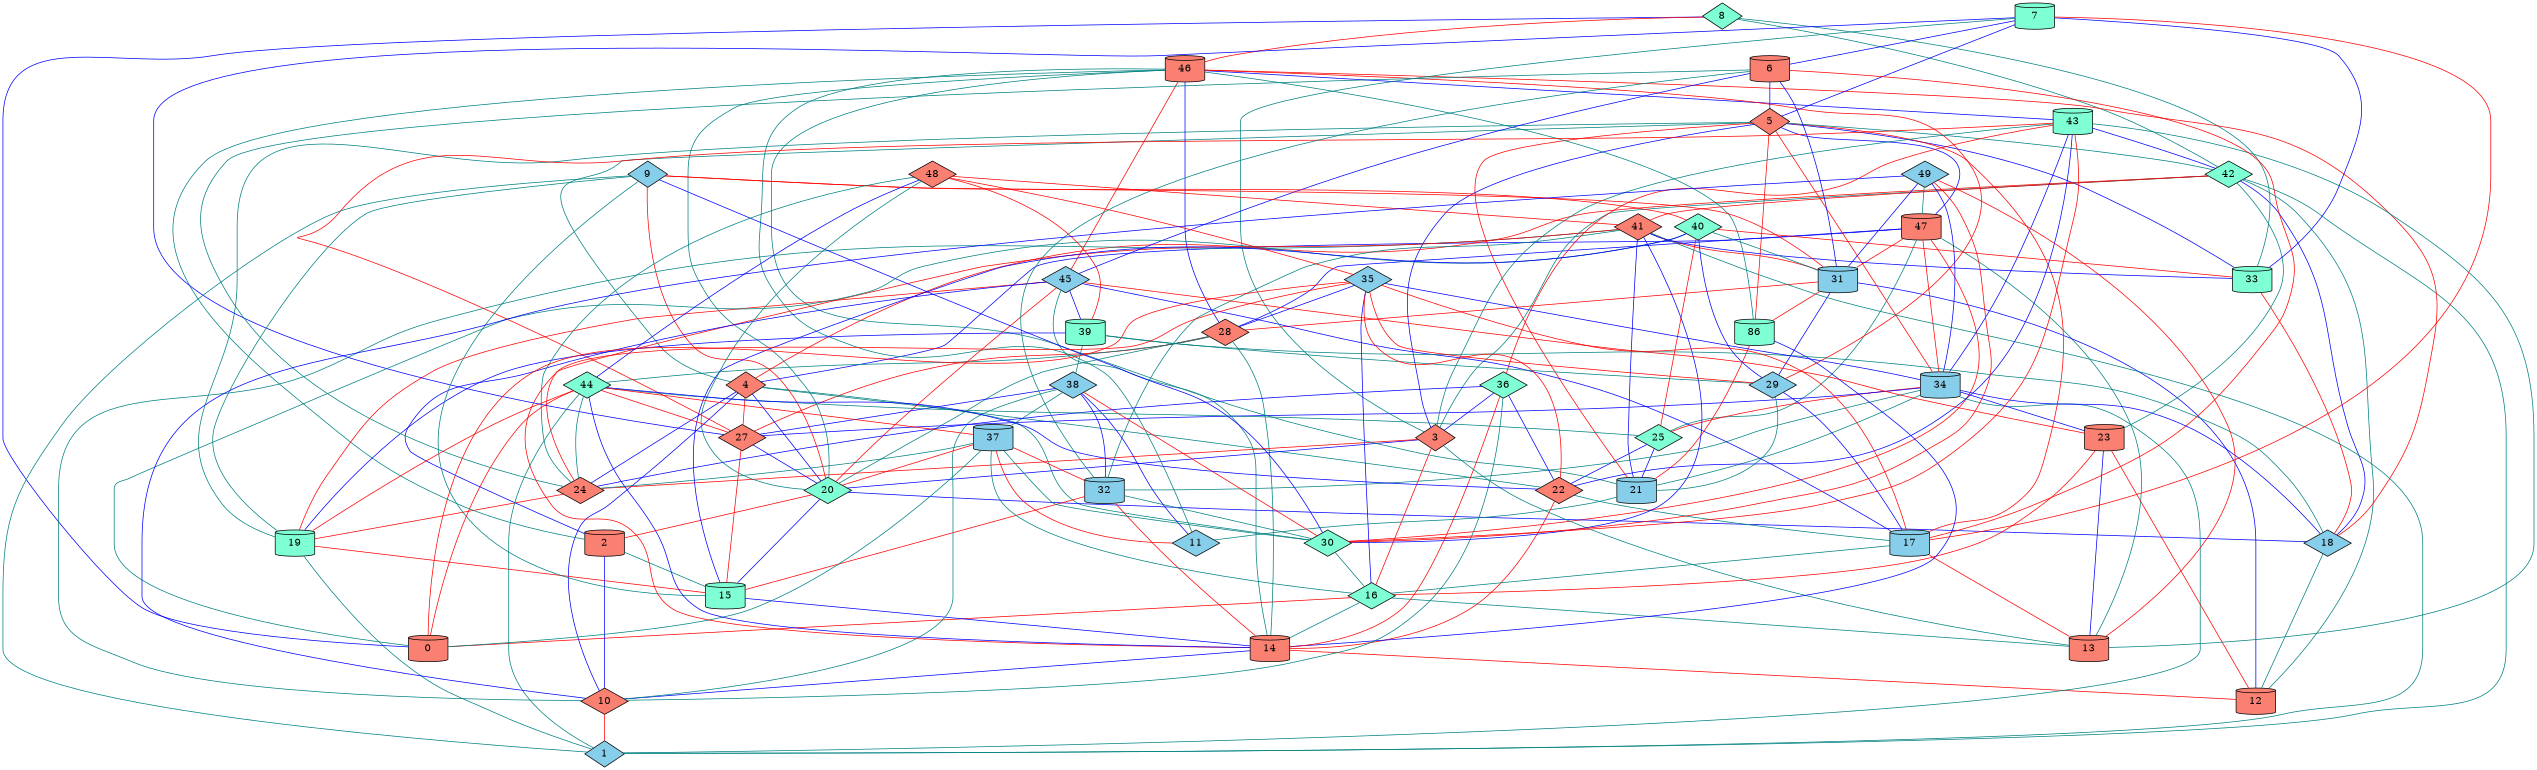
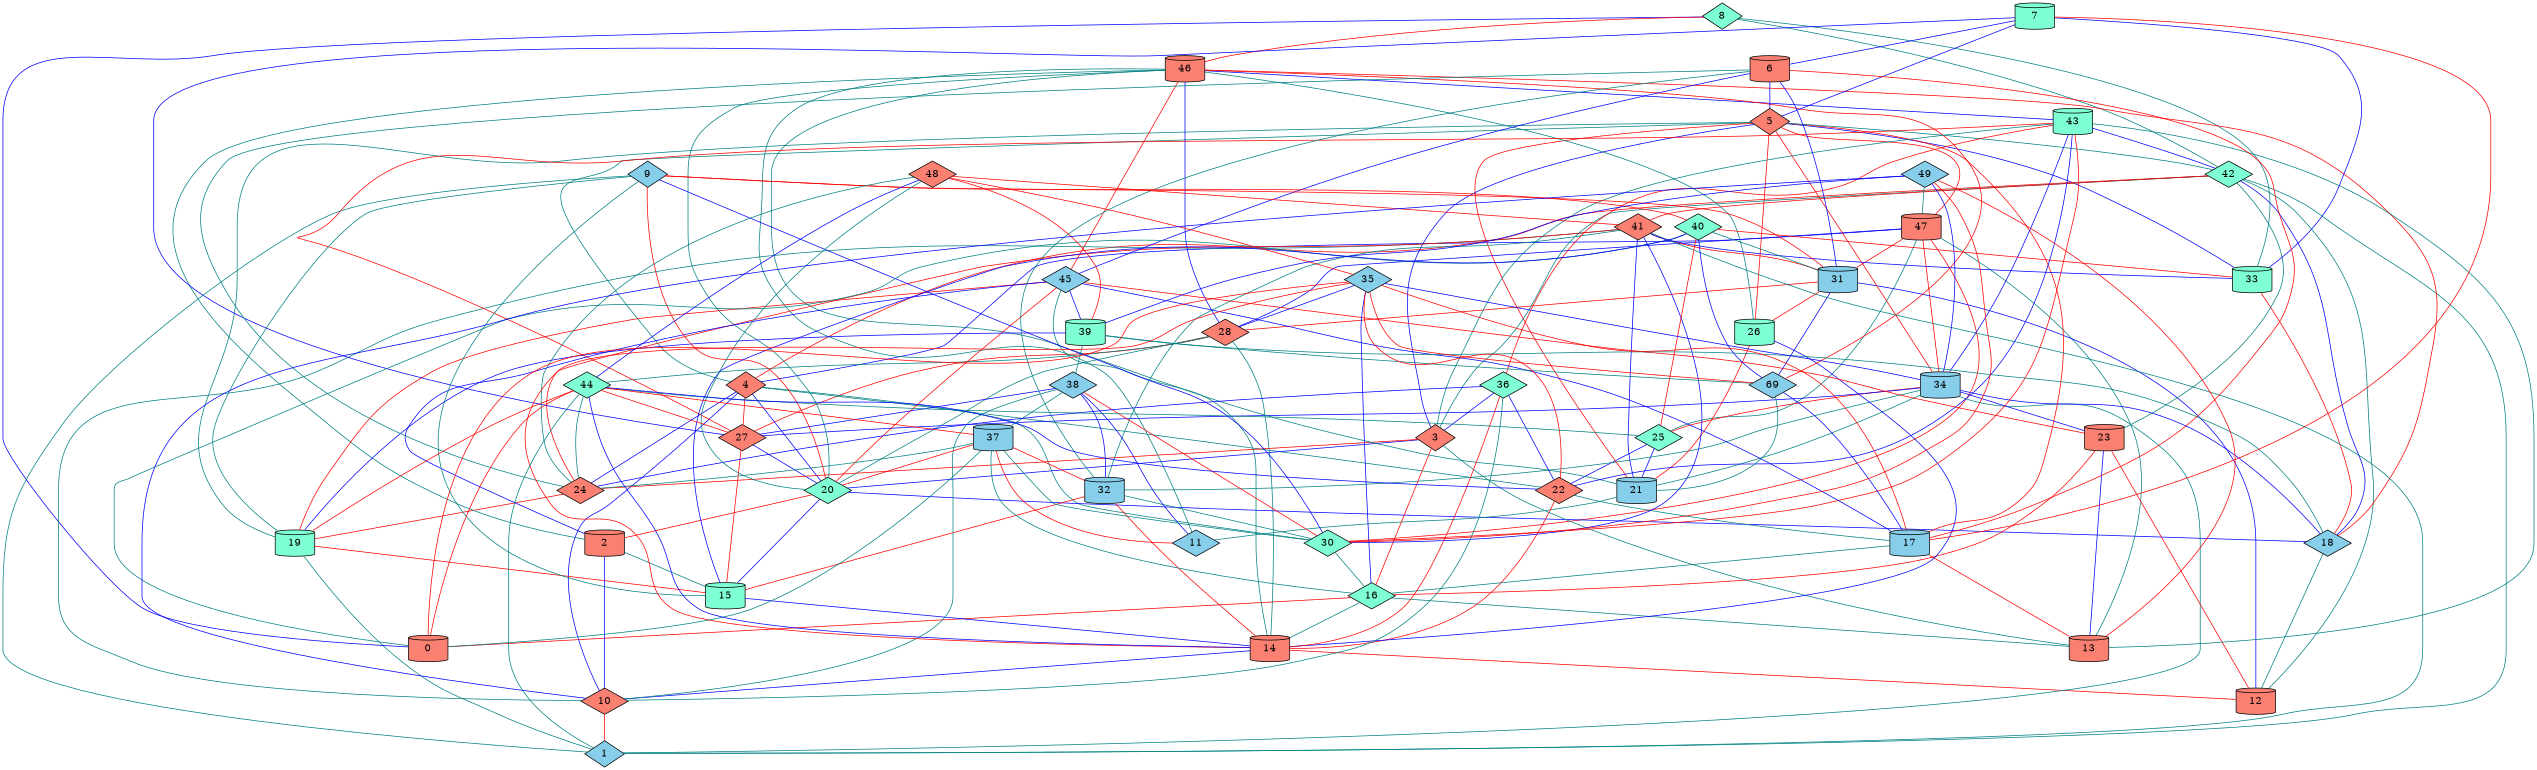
edge "7" -- "3": removed
edge "5" -- "47": color blue -> red
edge "49" -- "31": now "49" -- "39"
node "86": label "86" -> "26"
node "29": label "29" -> "69"
